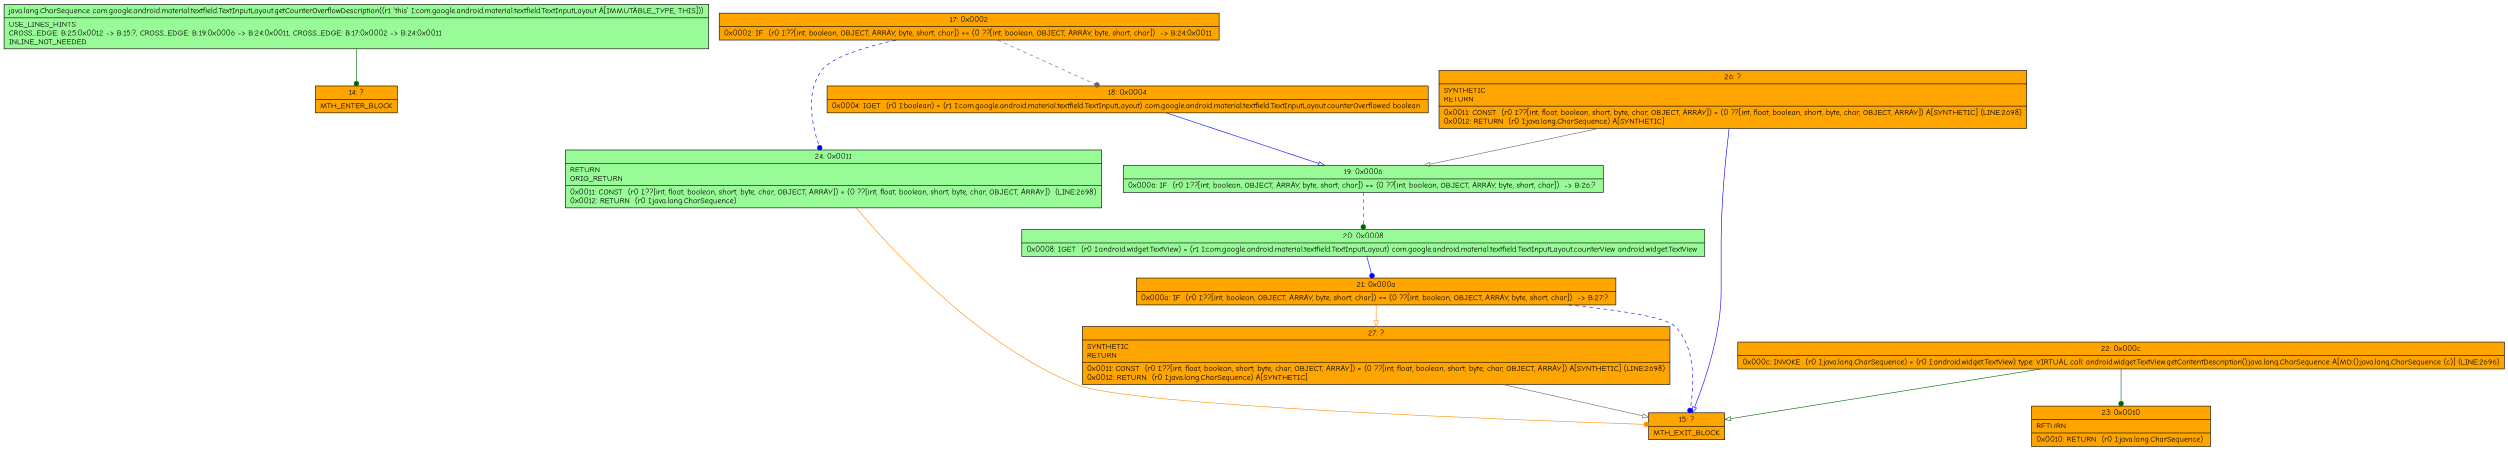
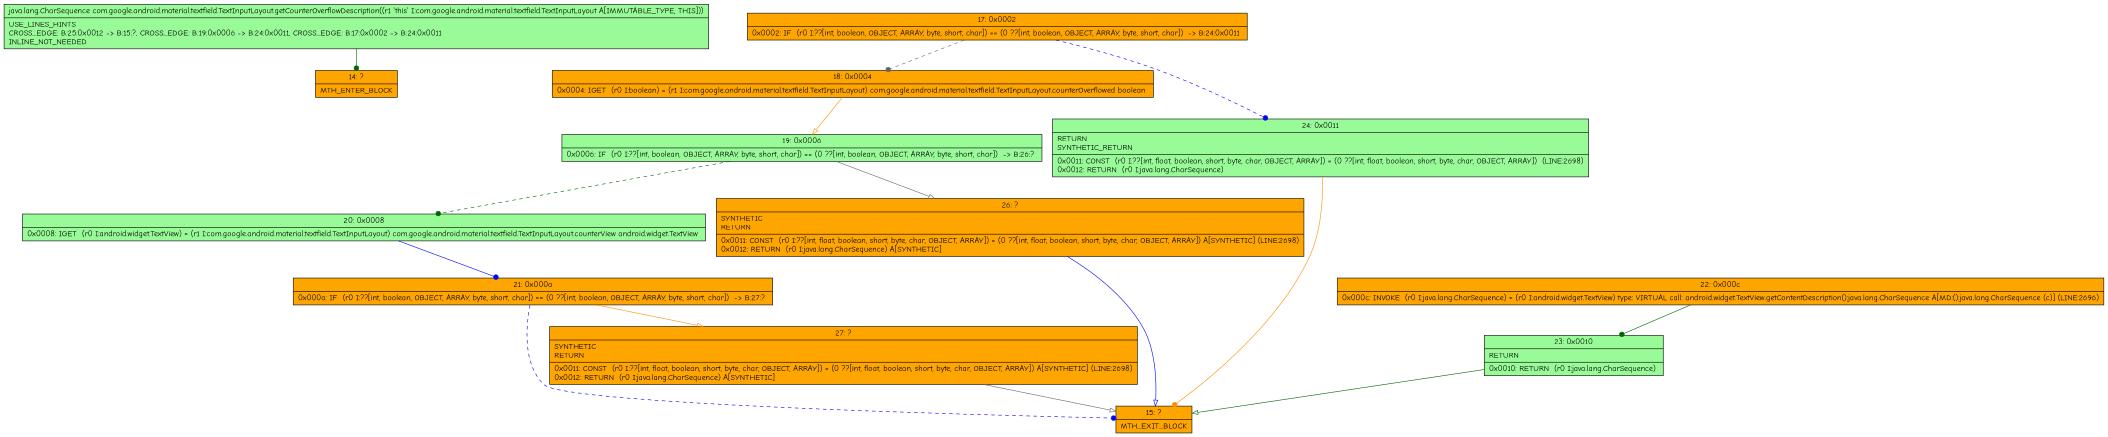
edge "18: 0x0004" -> "19: 0x0006": color blue -> darkorange
edge "26: ?" -> "19: 0x0006": reversed
node "24: 0x0011": text "ORIG_RETURN" -> "SYNTHETIC_RETURN"
edge "22: 0x000c" -> "15: ?": now "23: 0x0010" -> "15: ?"
node "23: 0x0010": fillcolor orange -> palegreen
